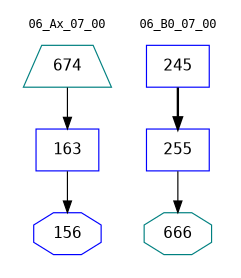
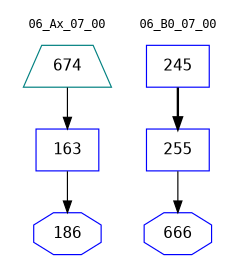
node "156": label "156" -> "186"
node "666": color teal -> blue
